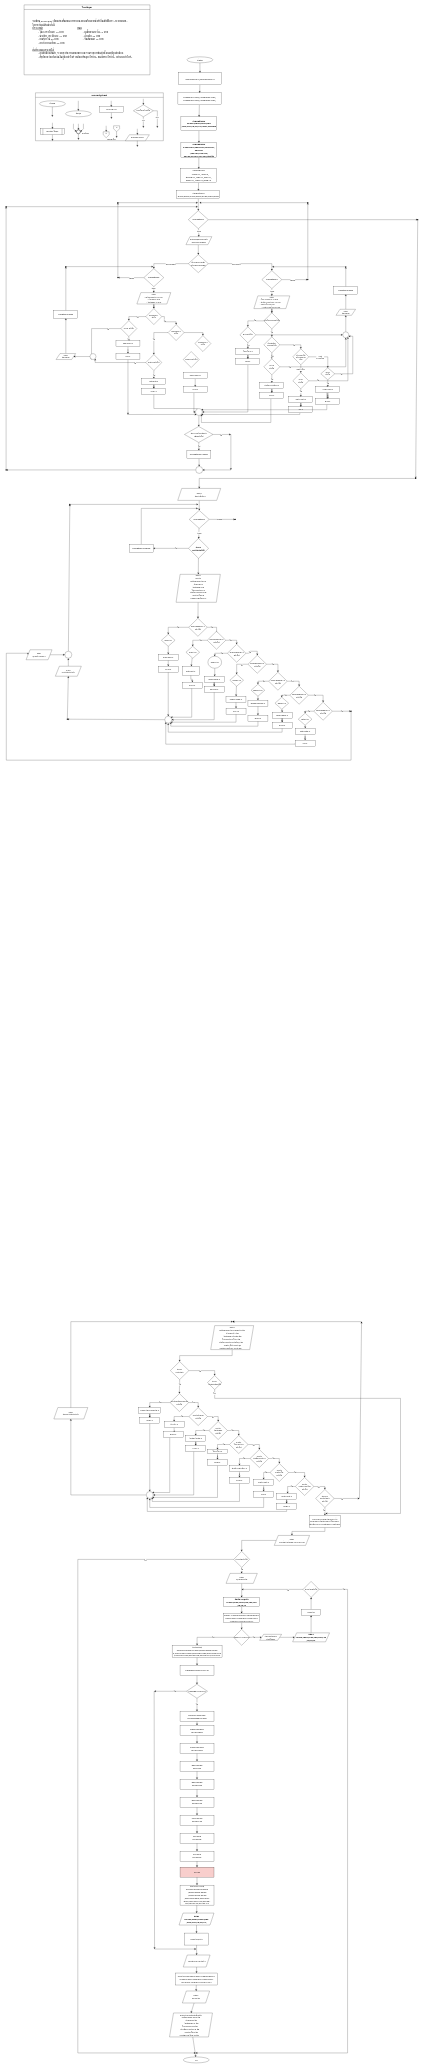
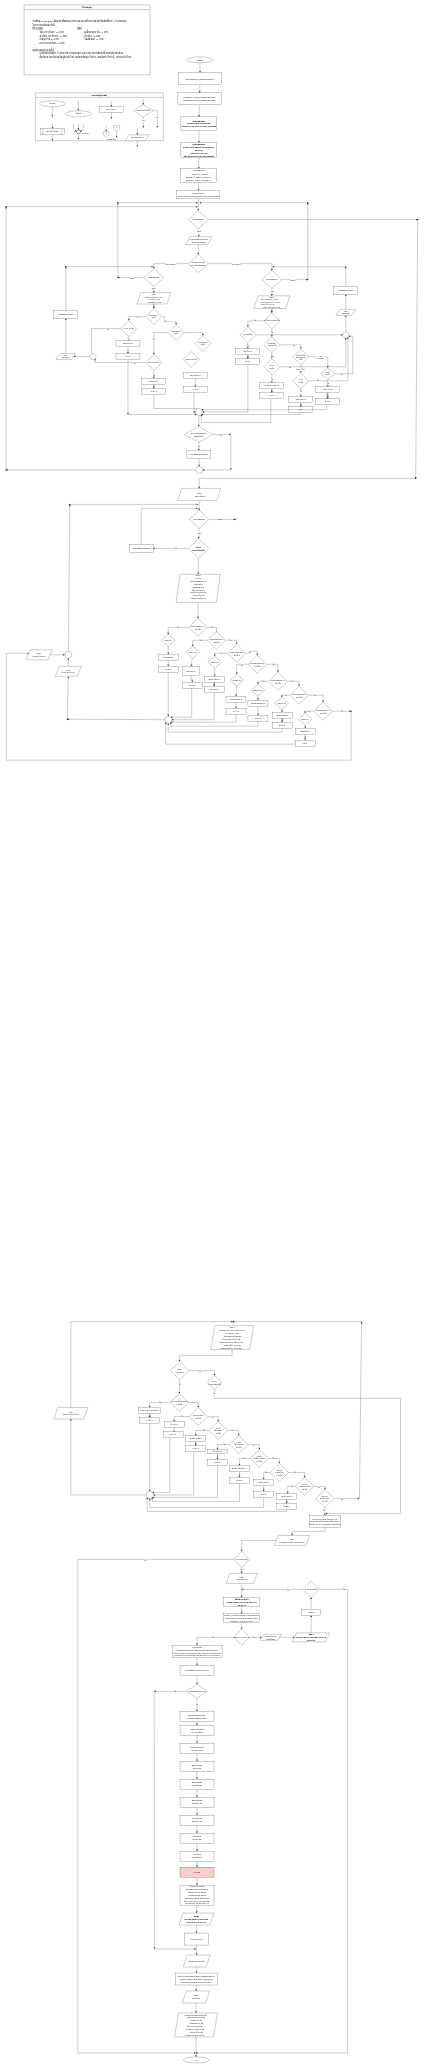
node "som<=0": shape ellipse -> diamond
node "แสดงจำนวนสินค้าที่เหลือ เมล็ดทานตะวัน:a ชิ้น ถั่วแปบ:b ชิ้น จิ้นส้มหมก:c ชิ้น โค้กกระป๋อง:d ชิ้น น้ำเขียวกระป๋อง:e ชิ้น อเมริกาโน่:f ชิ้น ลาเต้หวานเจี๊ยบ: g ชิ้น": moved (191, 2026) -> (196, 2026)
